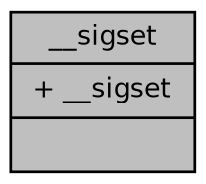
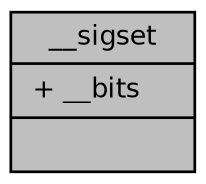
node "__sigset": text "+ __sigset" -> "+ __bits"
